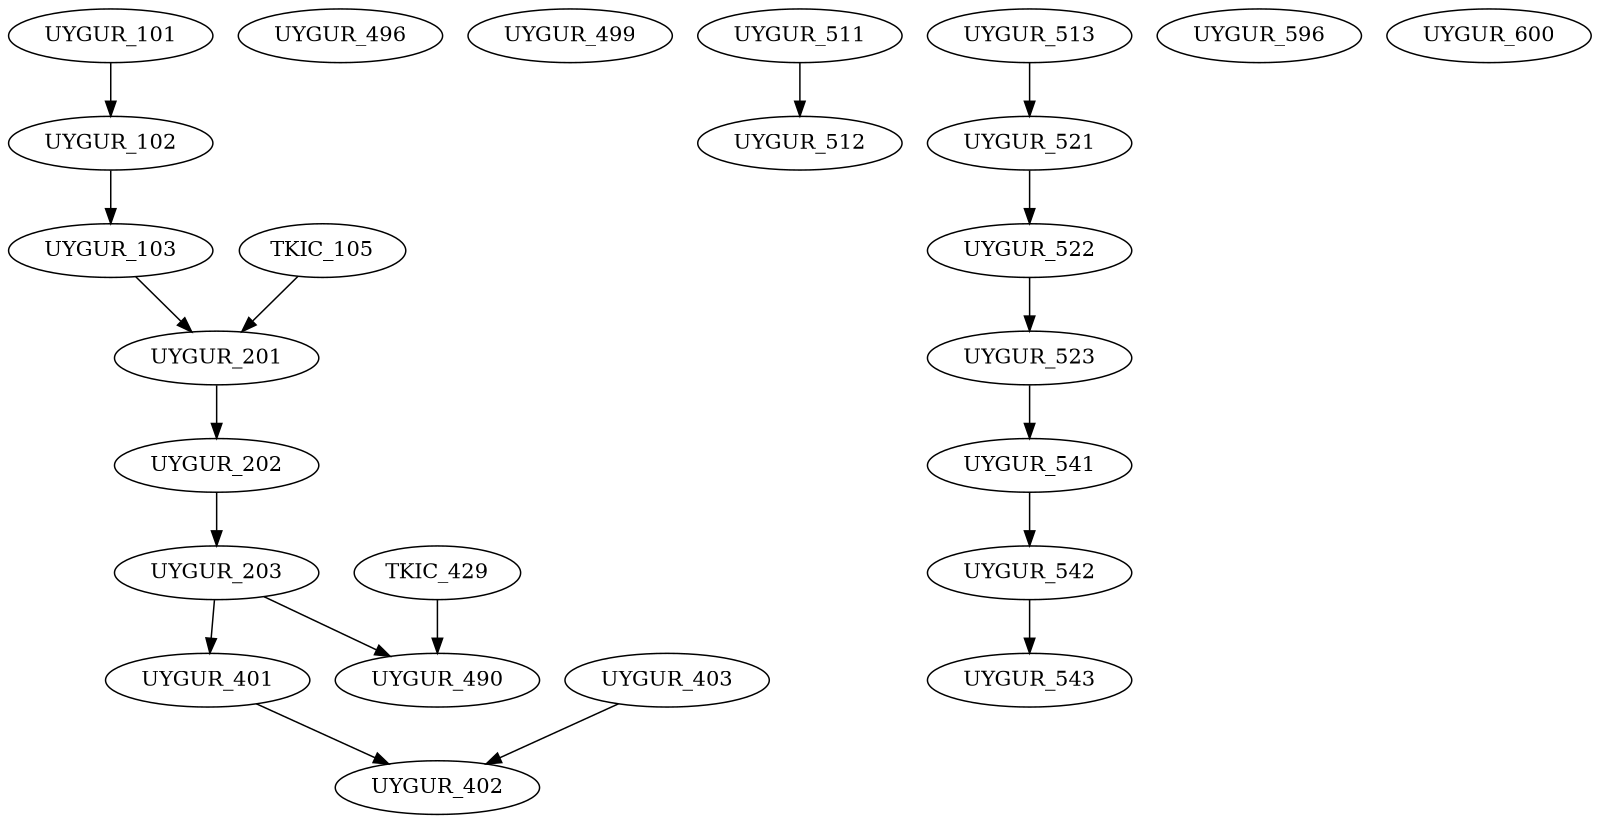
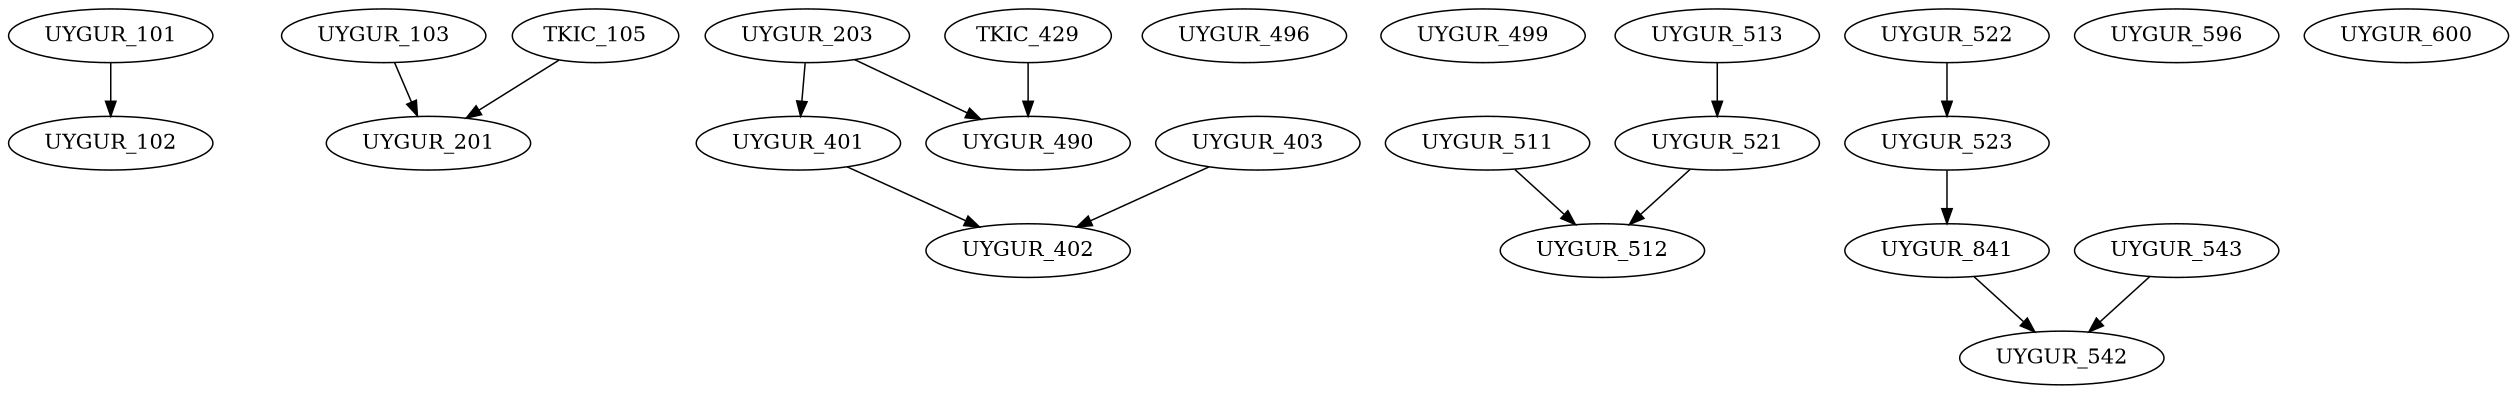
edge "UYGUR_102" -> "UYGUR_103": removed
edge "UYGUR_521" -> "UYGUR_522": now "UYGUR_521" -> "UYGUR_512"
node "UYGUR_202": removed
node "UYGUR_541": label "UYGUR_541" -> "UYGUR_841"
edge "UYGUR_542" -> "UYGUR_543": reversed
